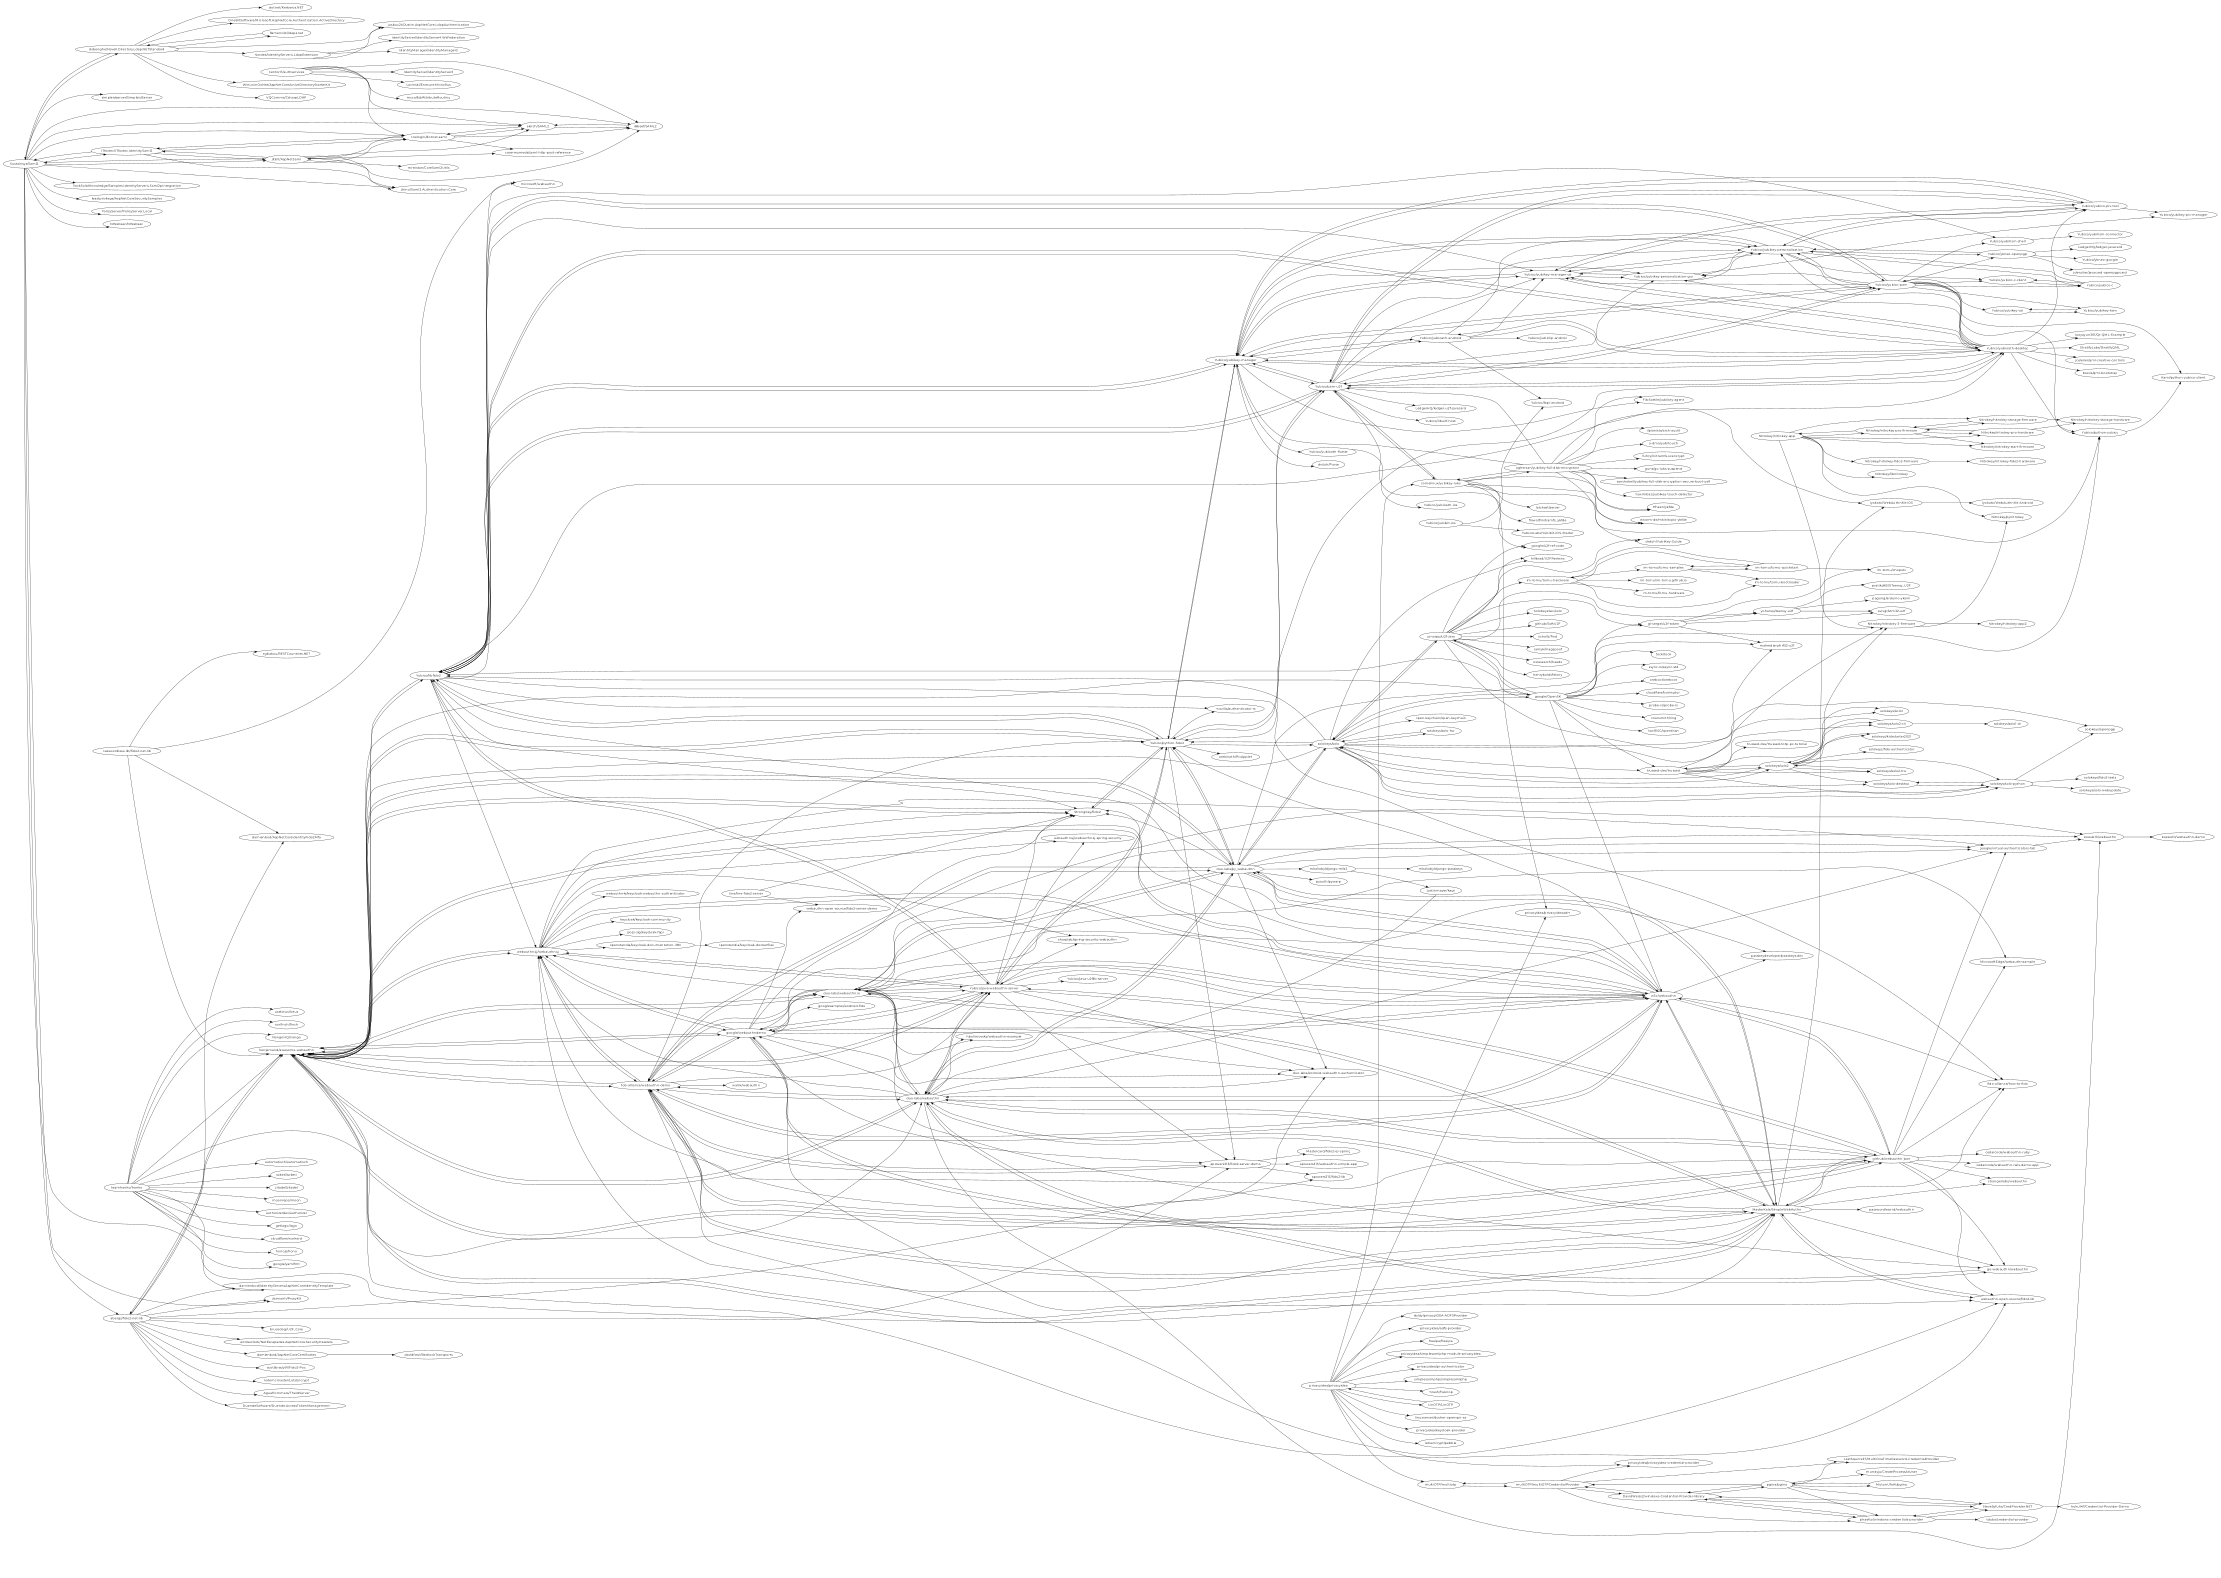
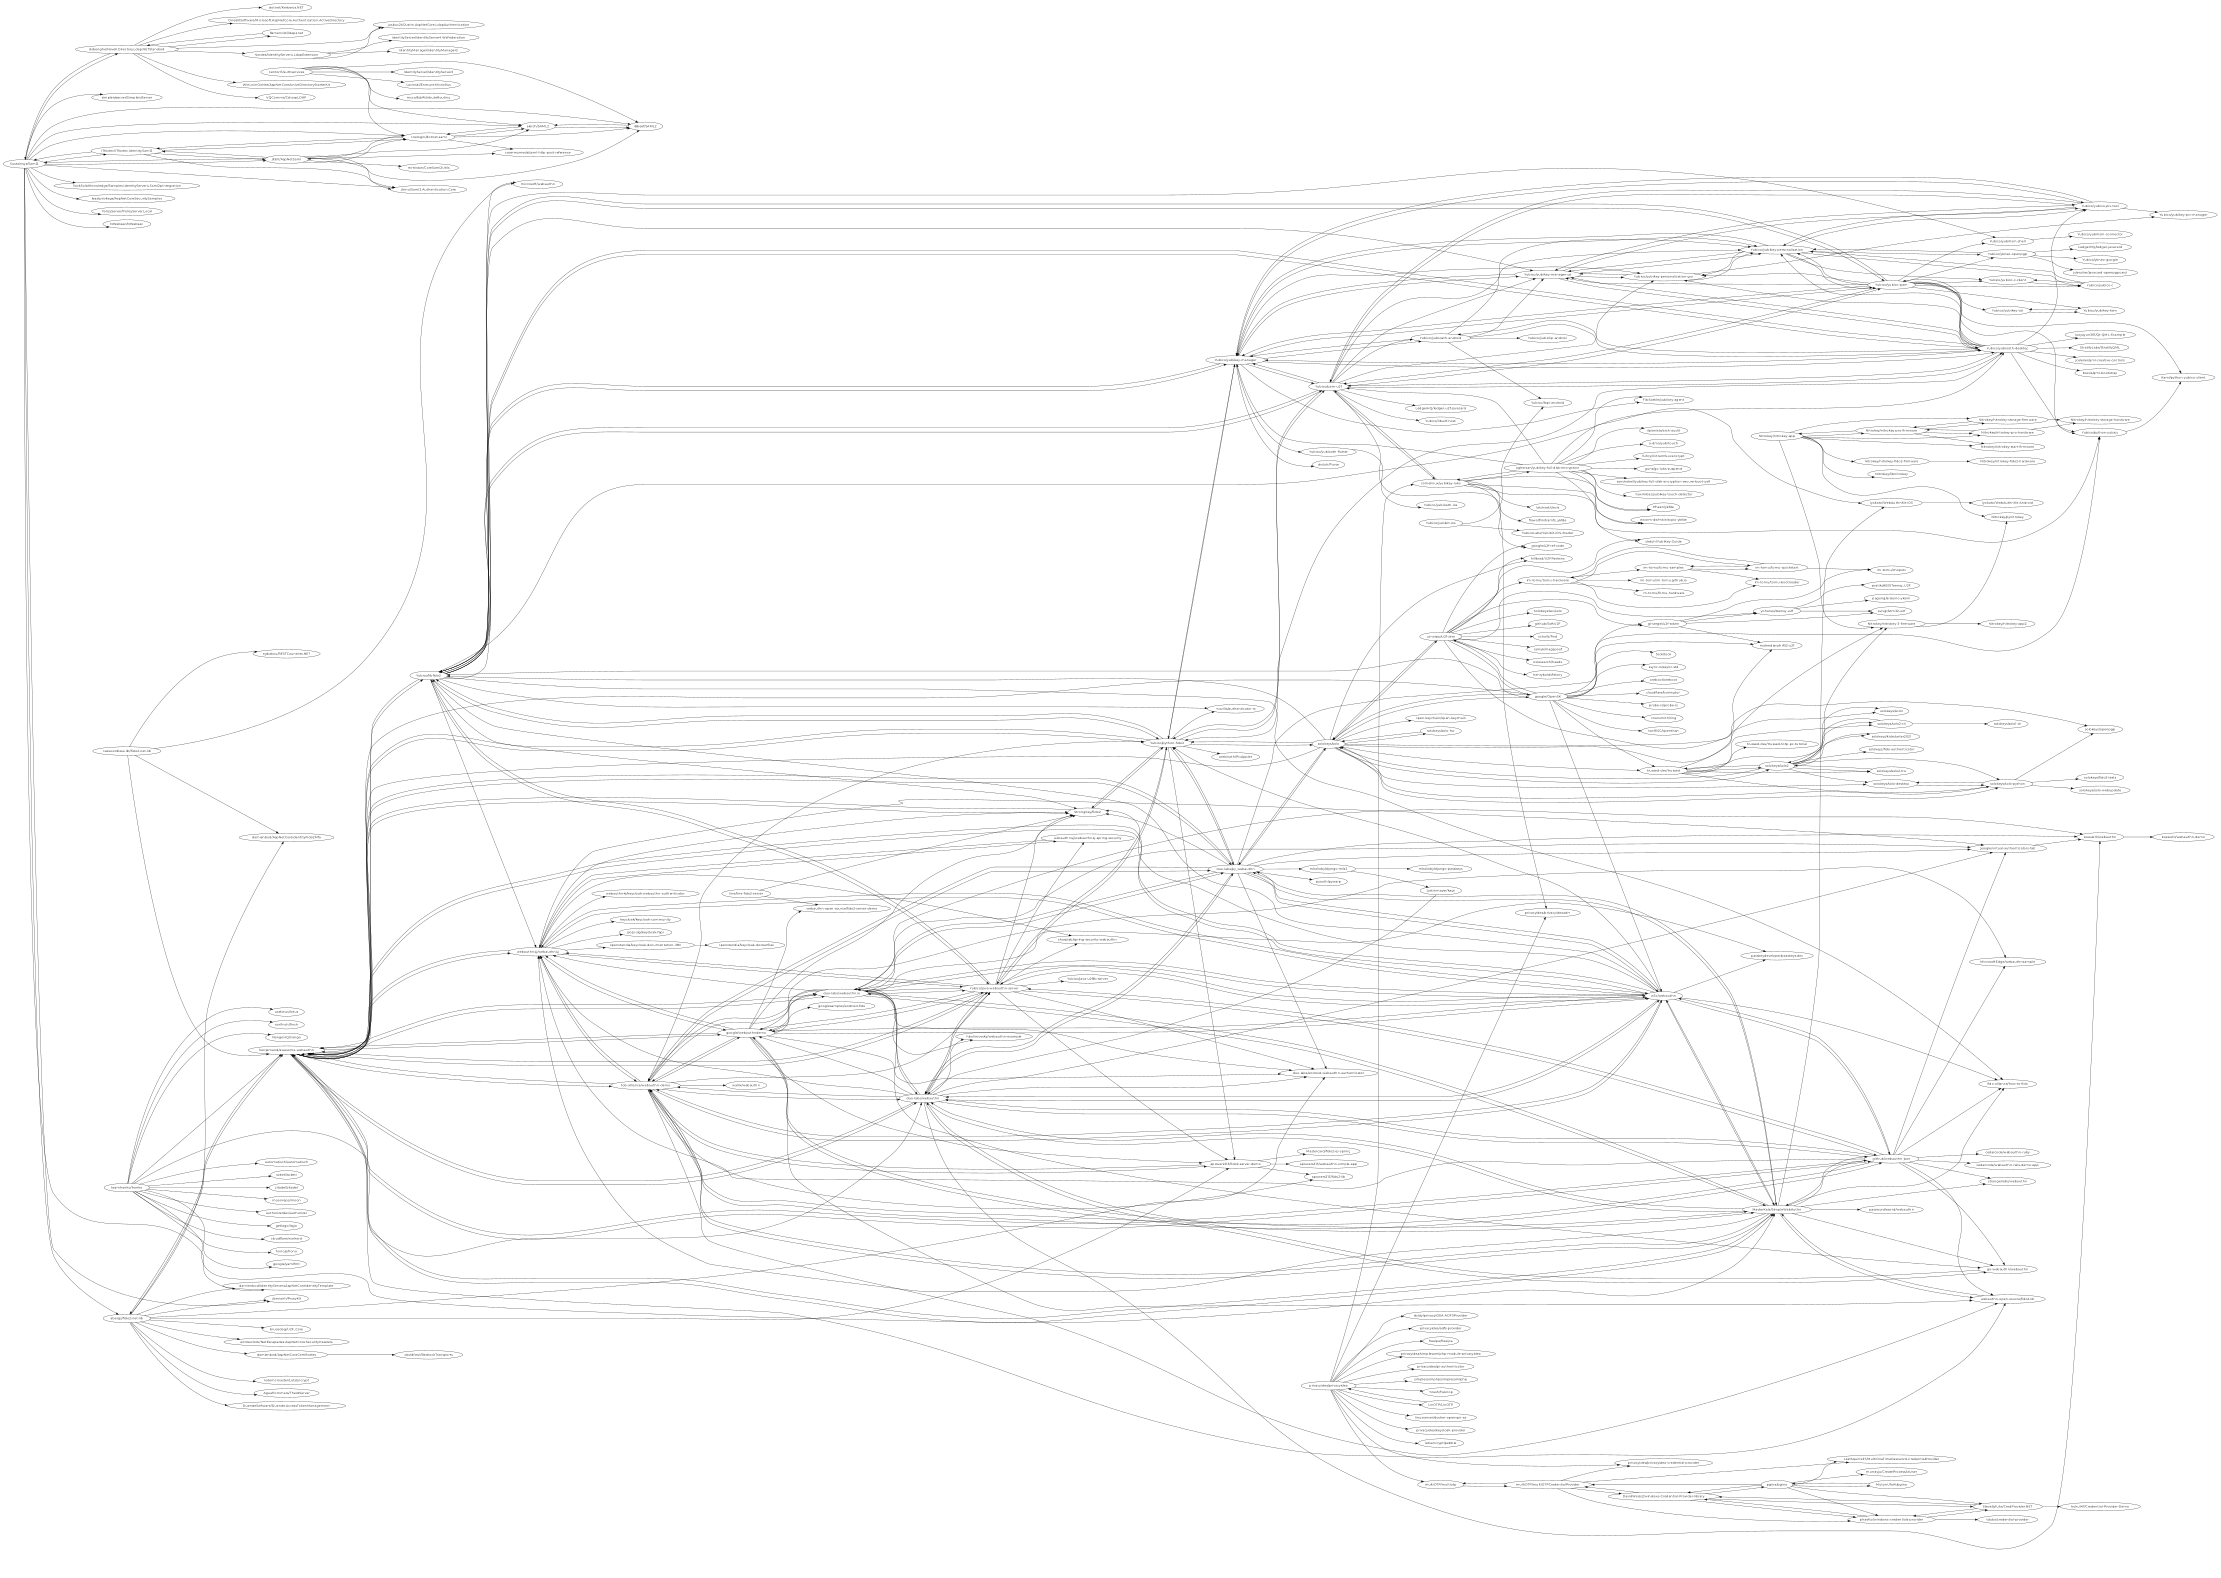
node "latchset/server": label "latchset/server" -> "latchset/clevis"
edge "webauthn4j/webauthn4j-spring-security" -> "webauthn4j/webauthn4j": added
node "scottbrady91/Fido2-Poc": removed
